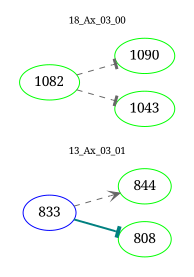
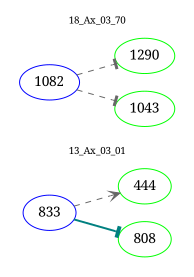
cluster "18_Ax_03_00": label "18_Ax_03_00" -> "18_Ax_03_70"
node "1090": label "1090" -> "1290"
node "1082": color green -> blue
node "844": label "844" -> "444"
